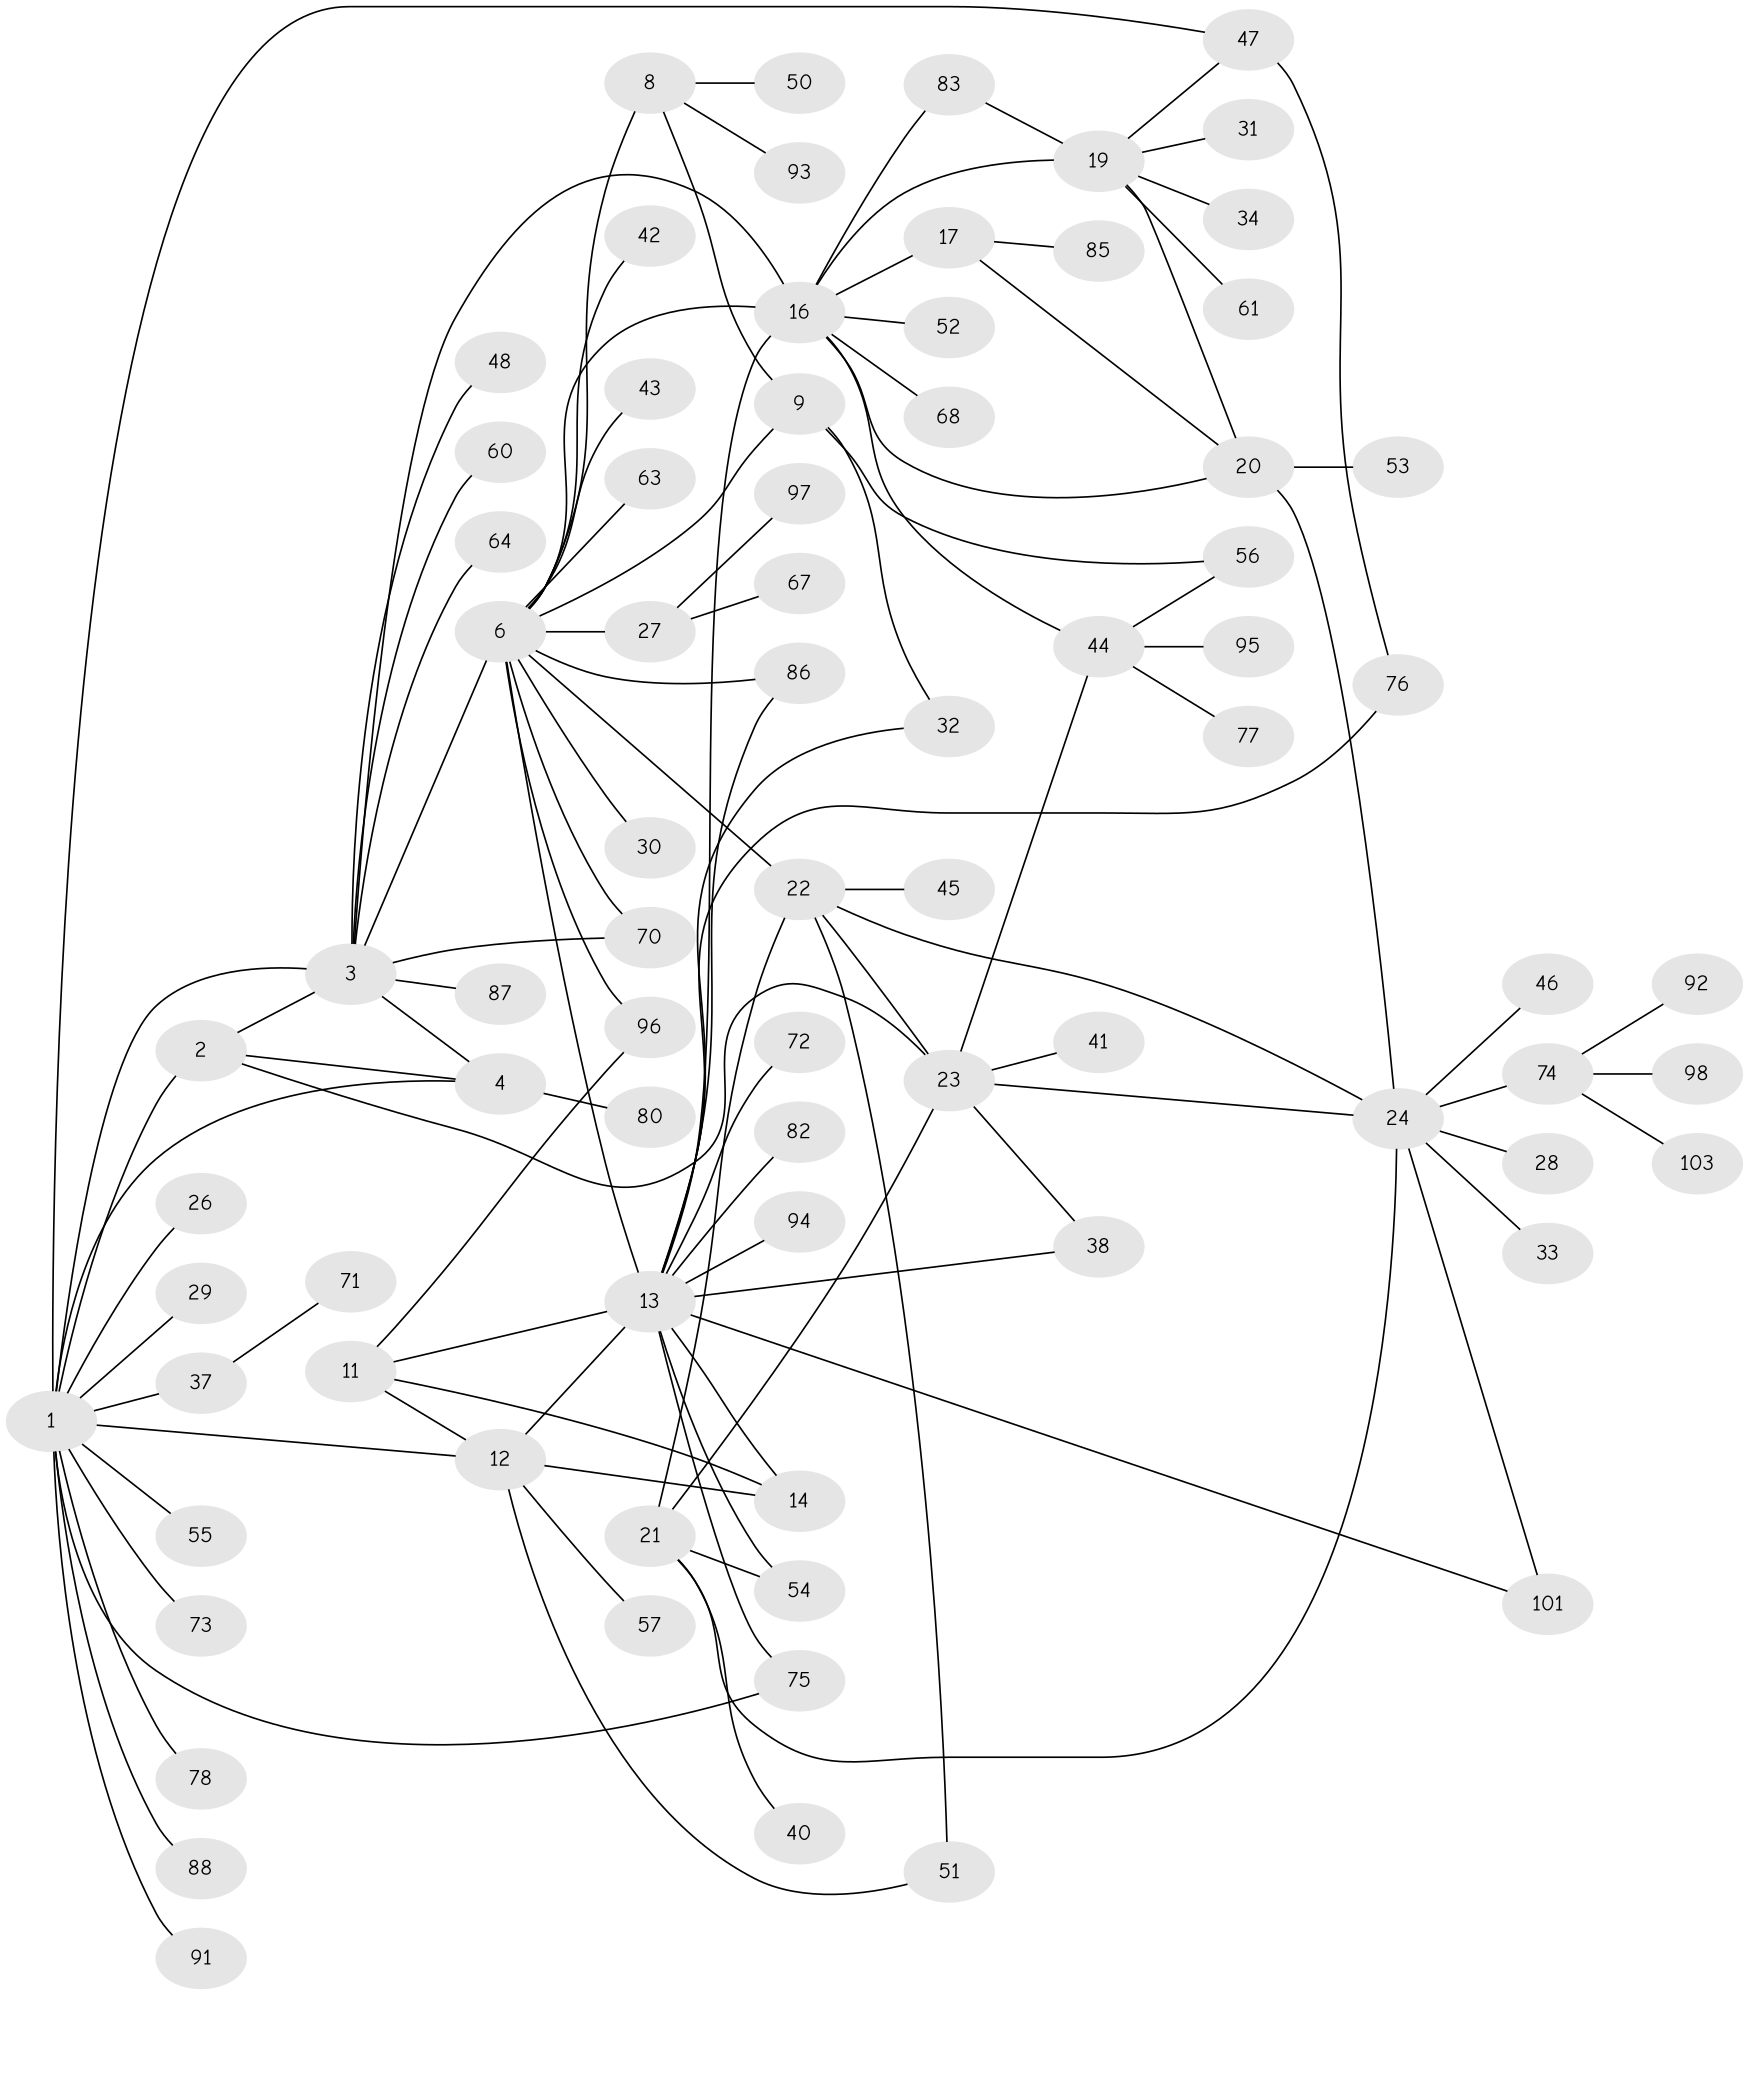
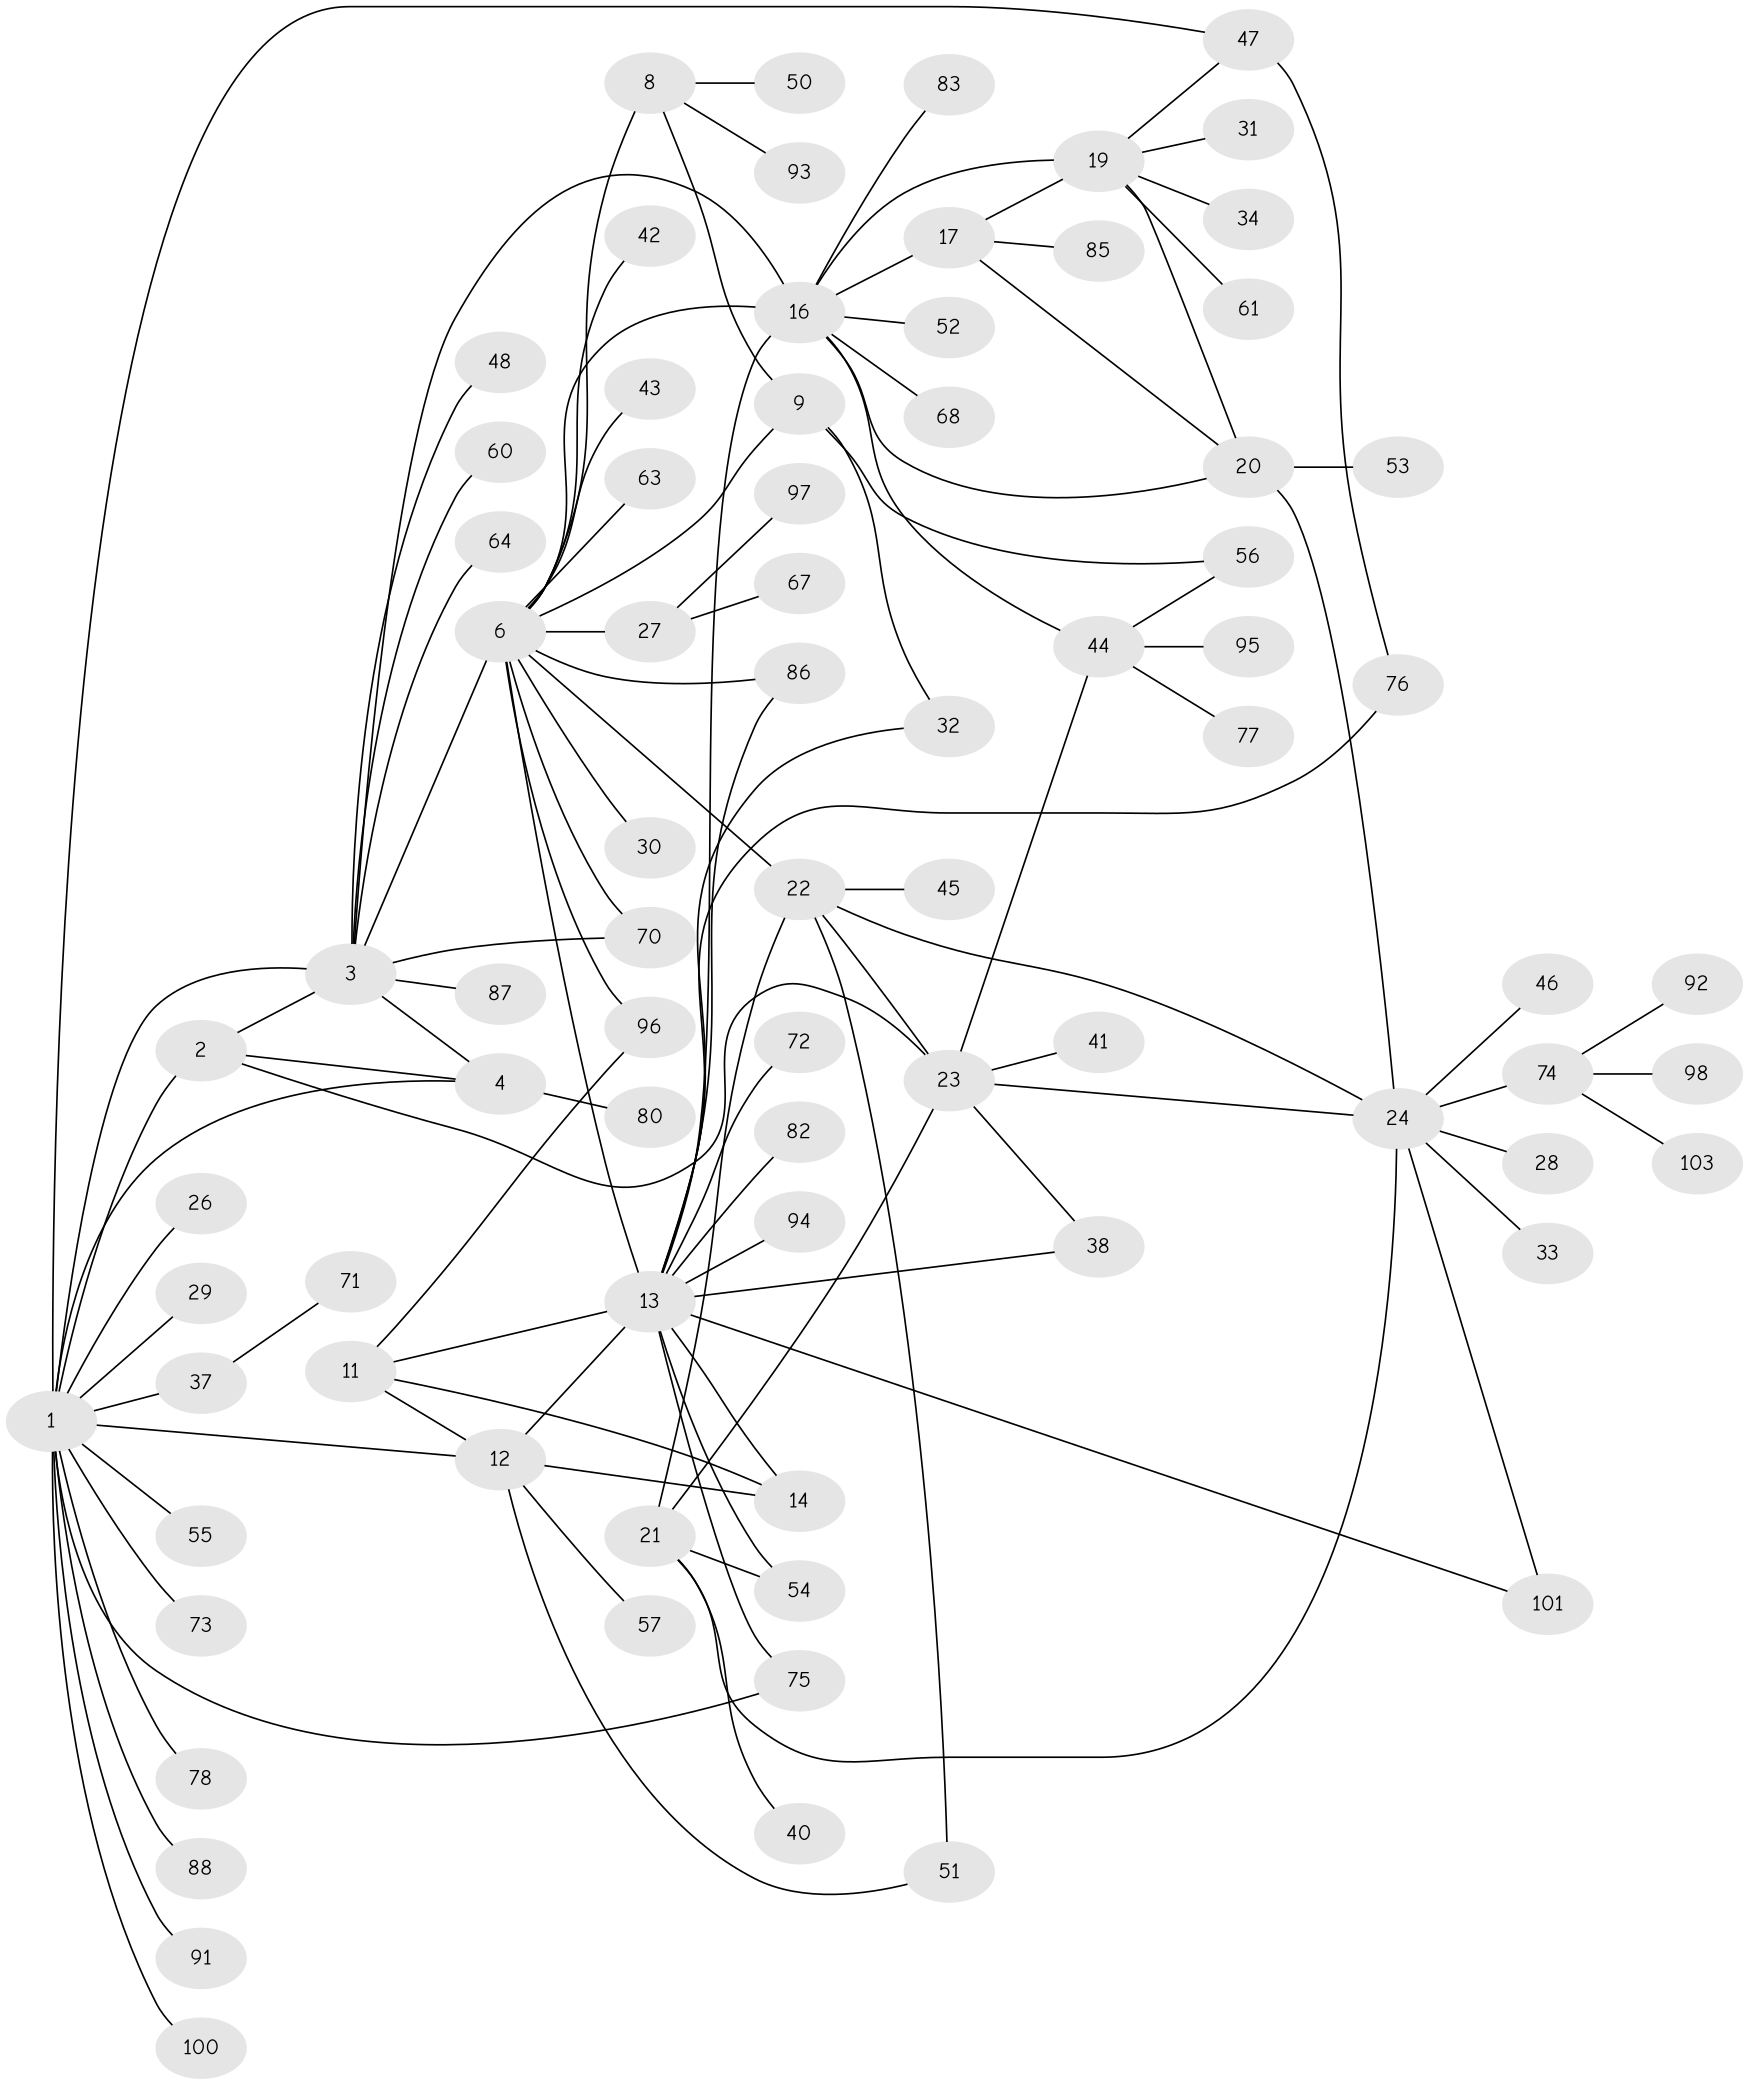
edge "83" -- "19": now "17" -- "19"
node "100": added
